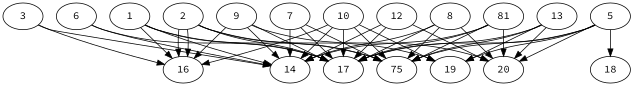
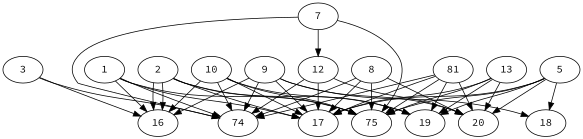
node "6": removed
edge "7" -> "17": now "7" -> "12"
node "14": label "14" -> "74"
edge "81" -> "19": added
edge "9" -> "18": added
